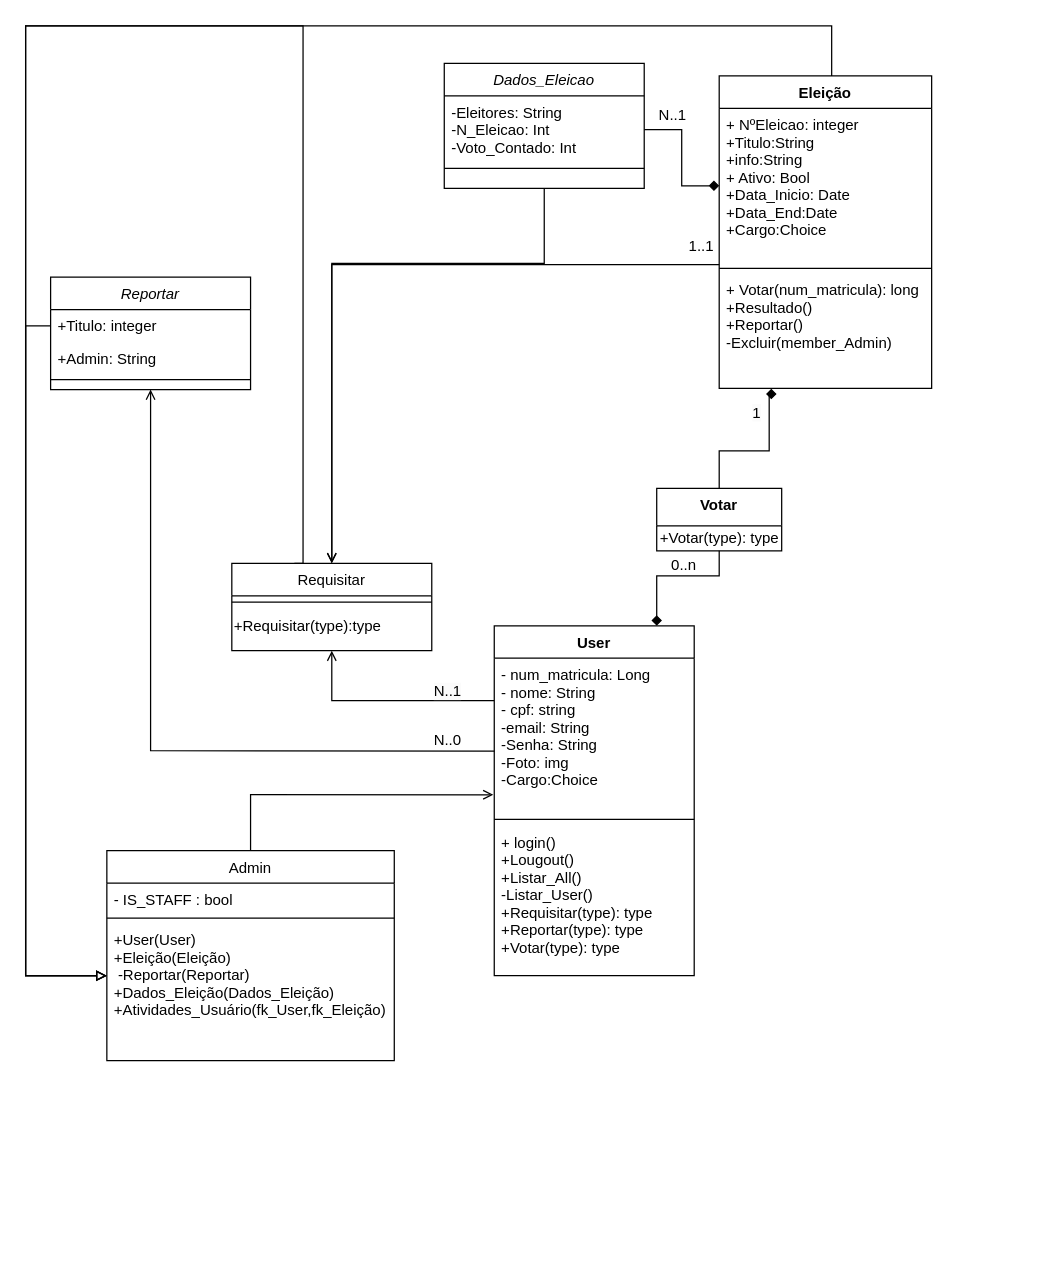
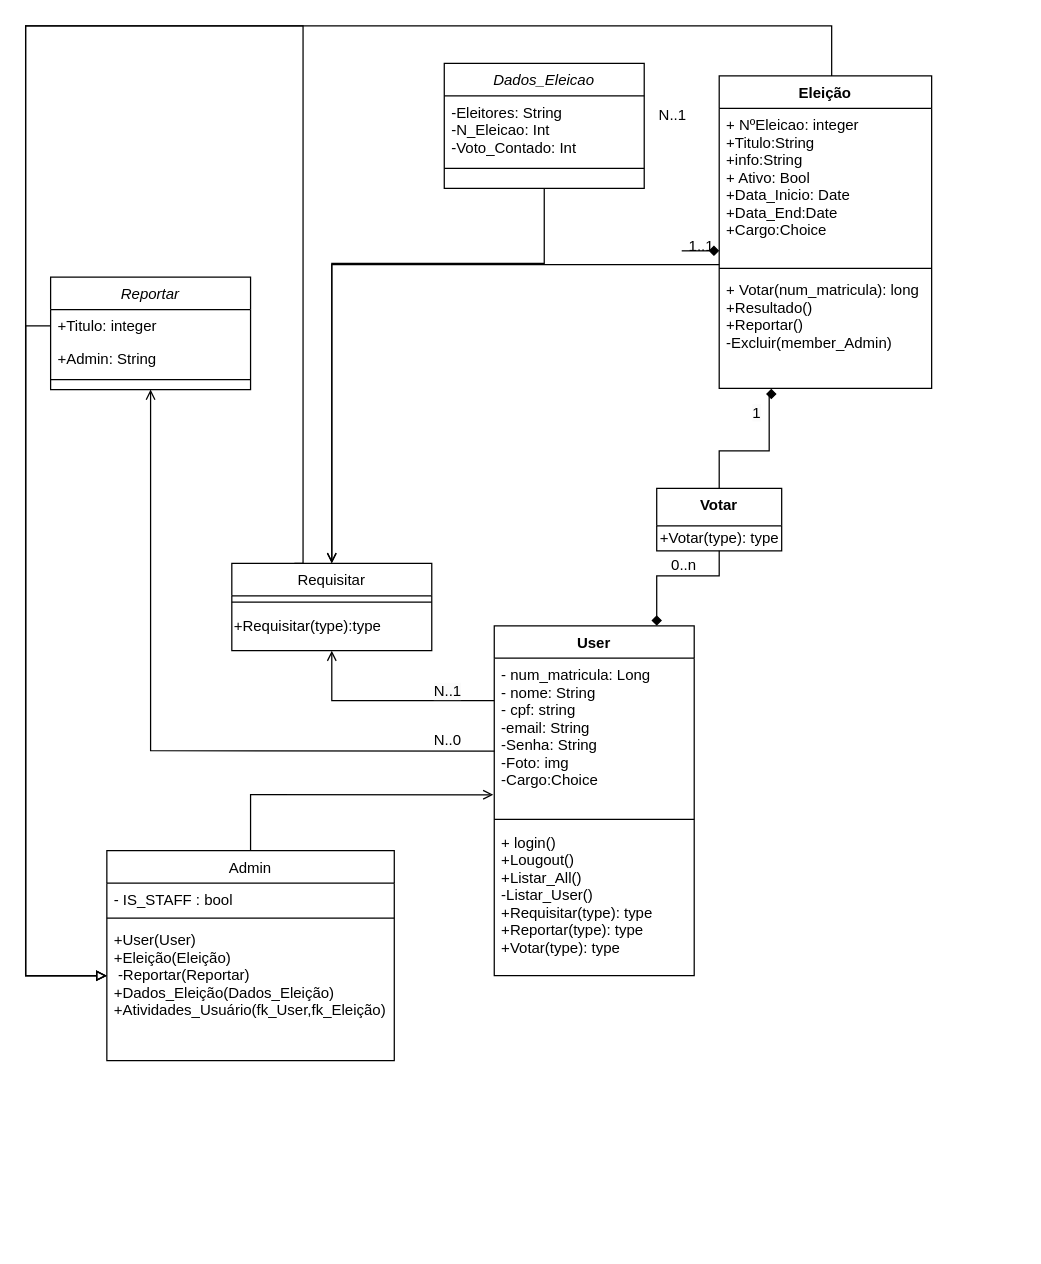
edge "-Eleitores: String -N_Eleicao: Int -Voto_Contado: Int" -> "+ NºEleicao: integer +Titulo:String +info:String + Ativo: Bool +Data_Inicio: Date +Data_End:Date +Cargo:Choice": now "1..1" -> "+ NºEleicao: integer +Titulo:String +info:String + Ativo: Bool +Data_Inicio: Date +Data_End:Date +Cargo:Choice"
